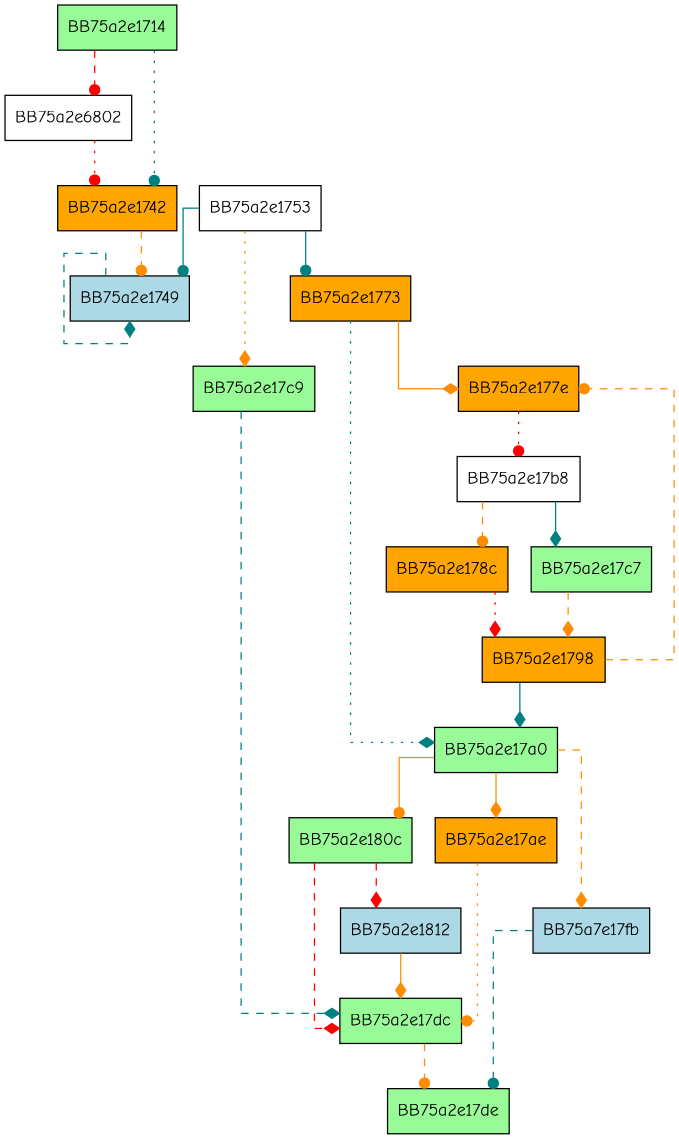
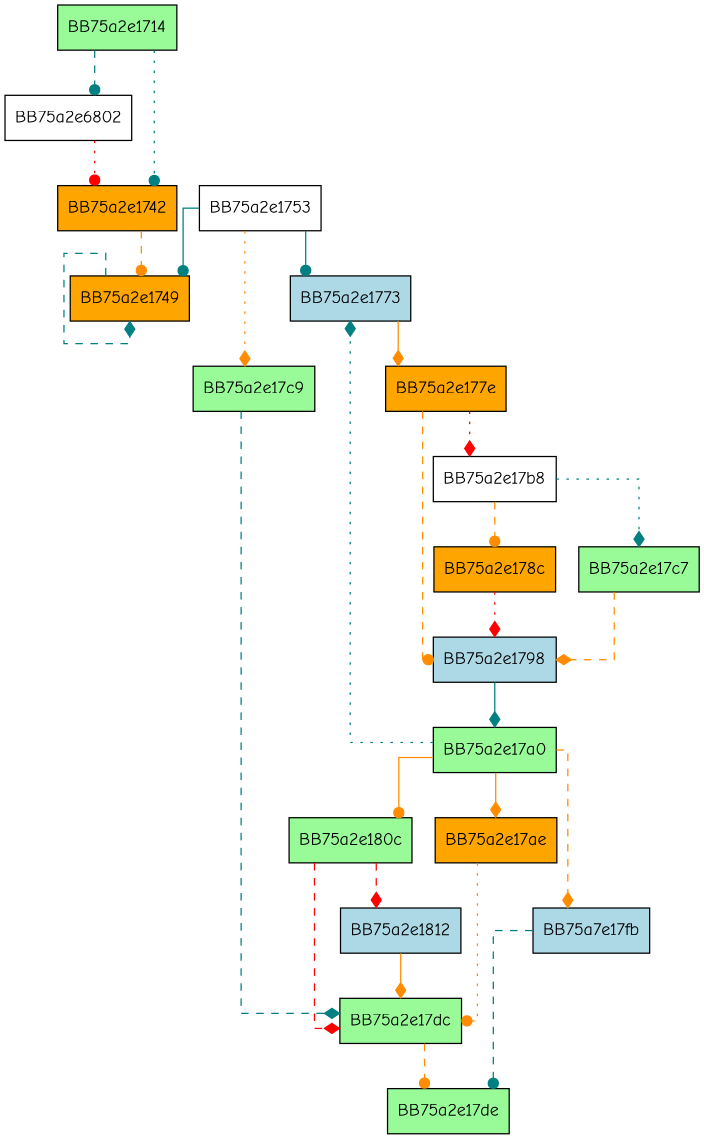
edge "BB75a2e1714" -> "BB75a2e6802": color red -> teal
node "BB75a2e1749": fillcolor lightblue -> orange
node "BB75a2e1773": fillcolor orange -> lightblue
edge "BB75a2e177e" -> "BB75a2e17b8": arrowhead dot -> diamond
edge "BB75a2e1798" -> "BB75a2e177e": reversed
edge "BB75a2e17b8" -> "BB75a2e17c7": style solid -> dotted
edge "BB75a2e1773" -> "BB75a2e17a0": reversed
node "BB75a2e1798": fillcolor orange -> lightblue
